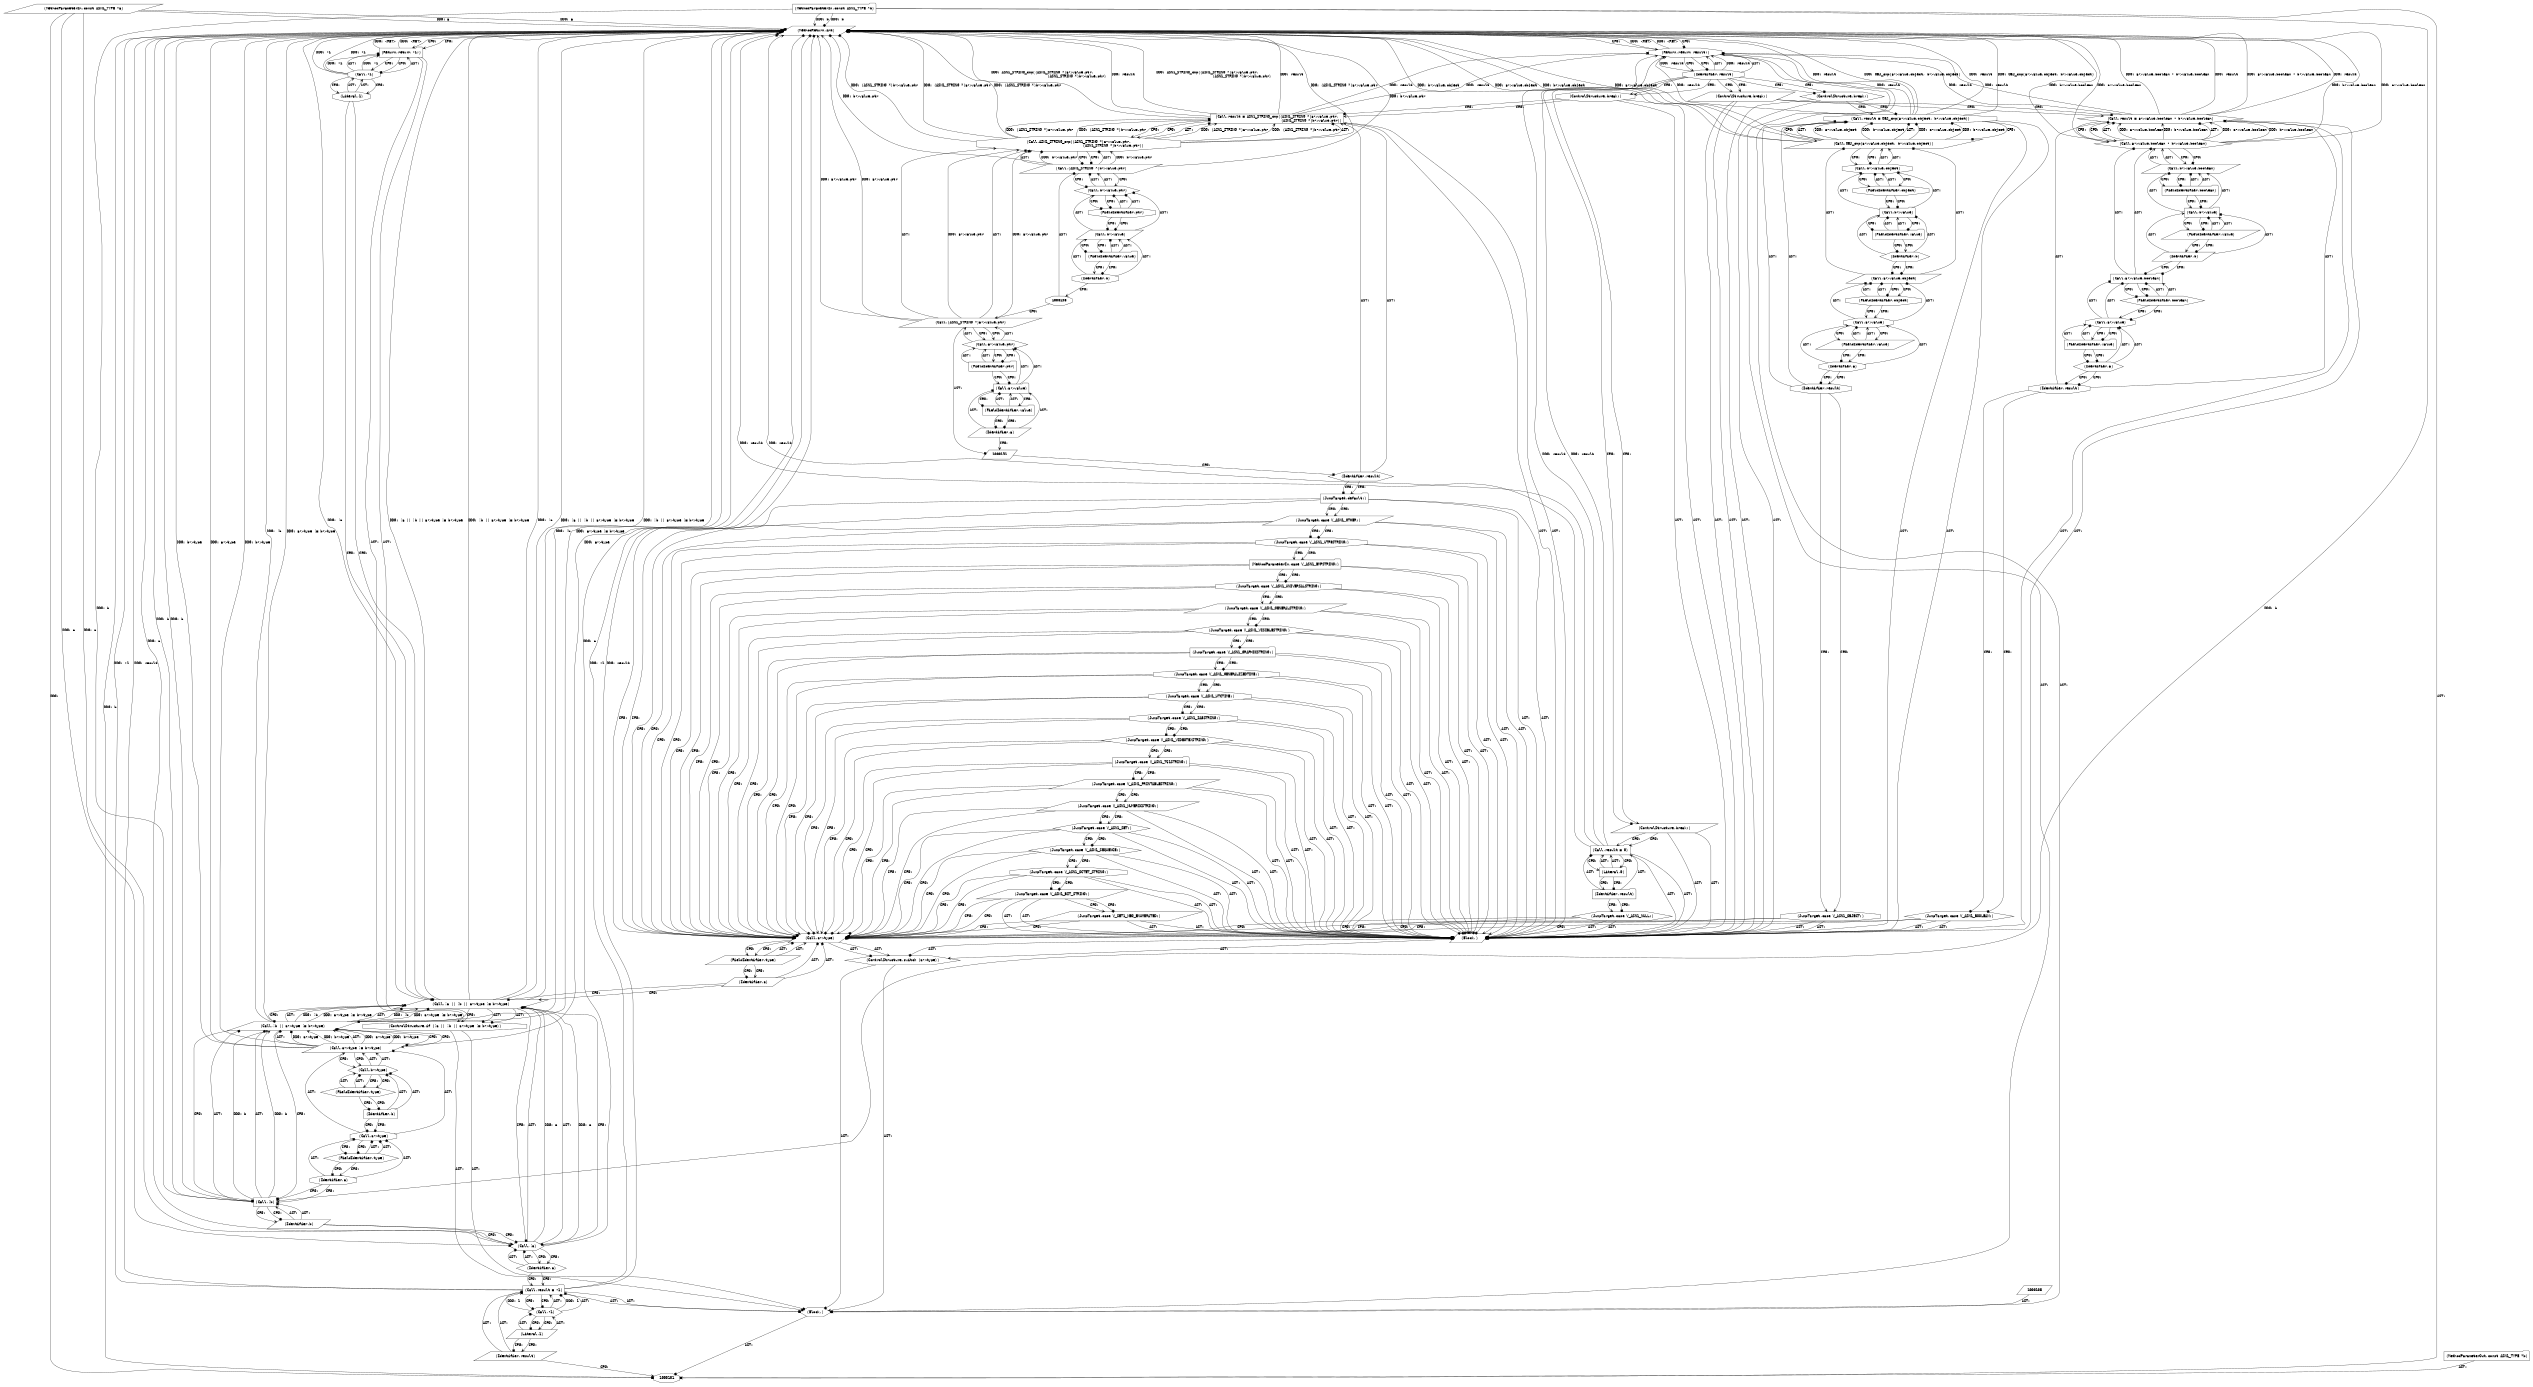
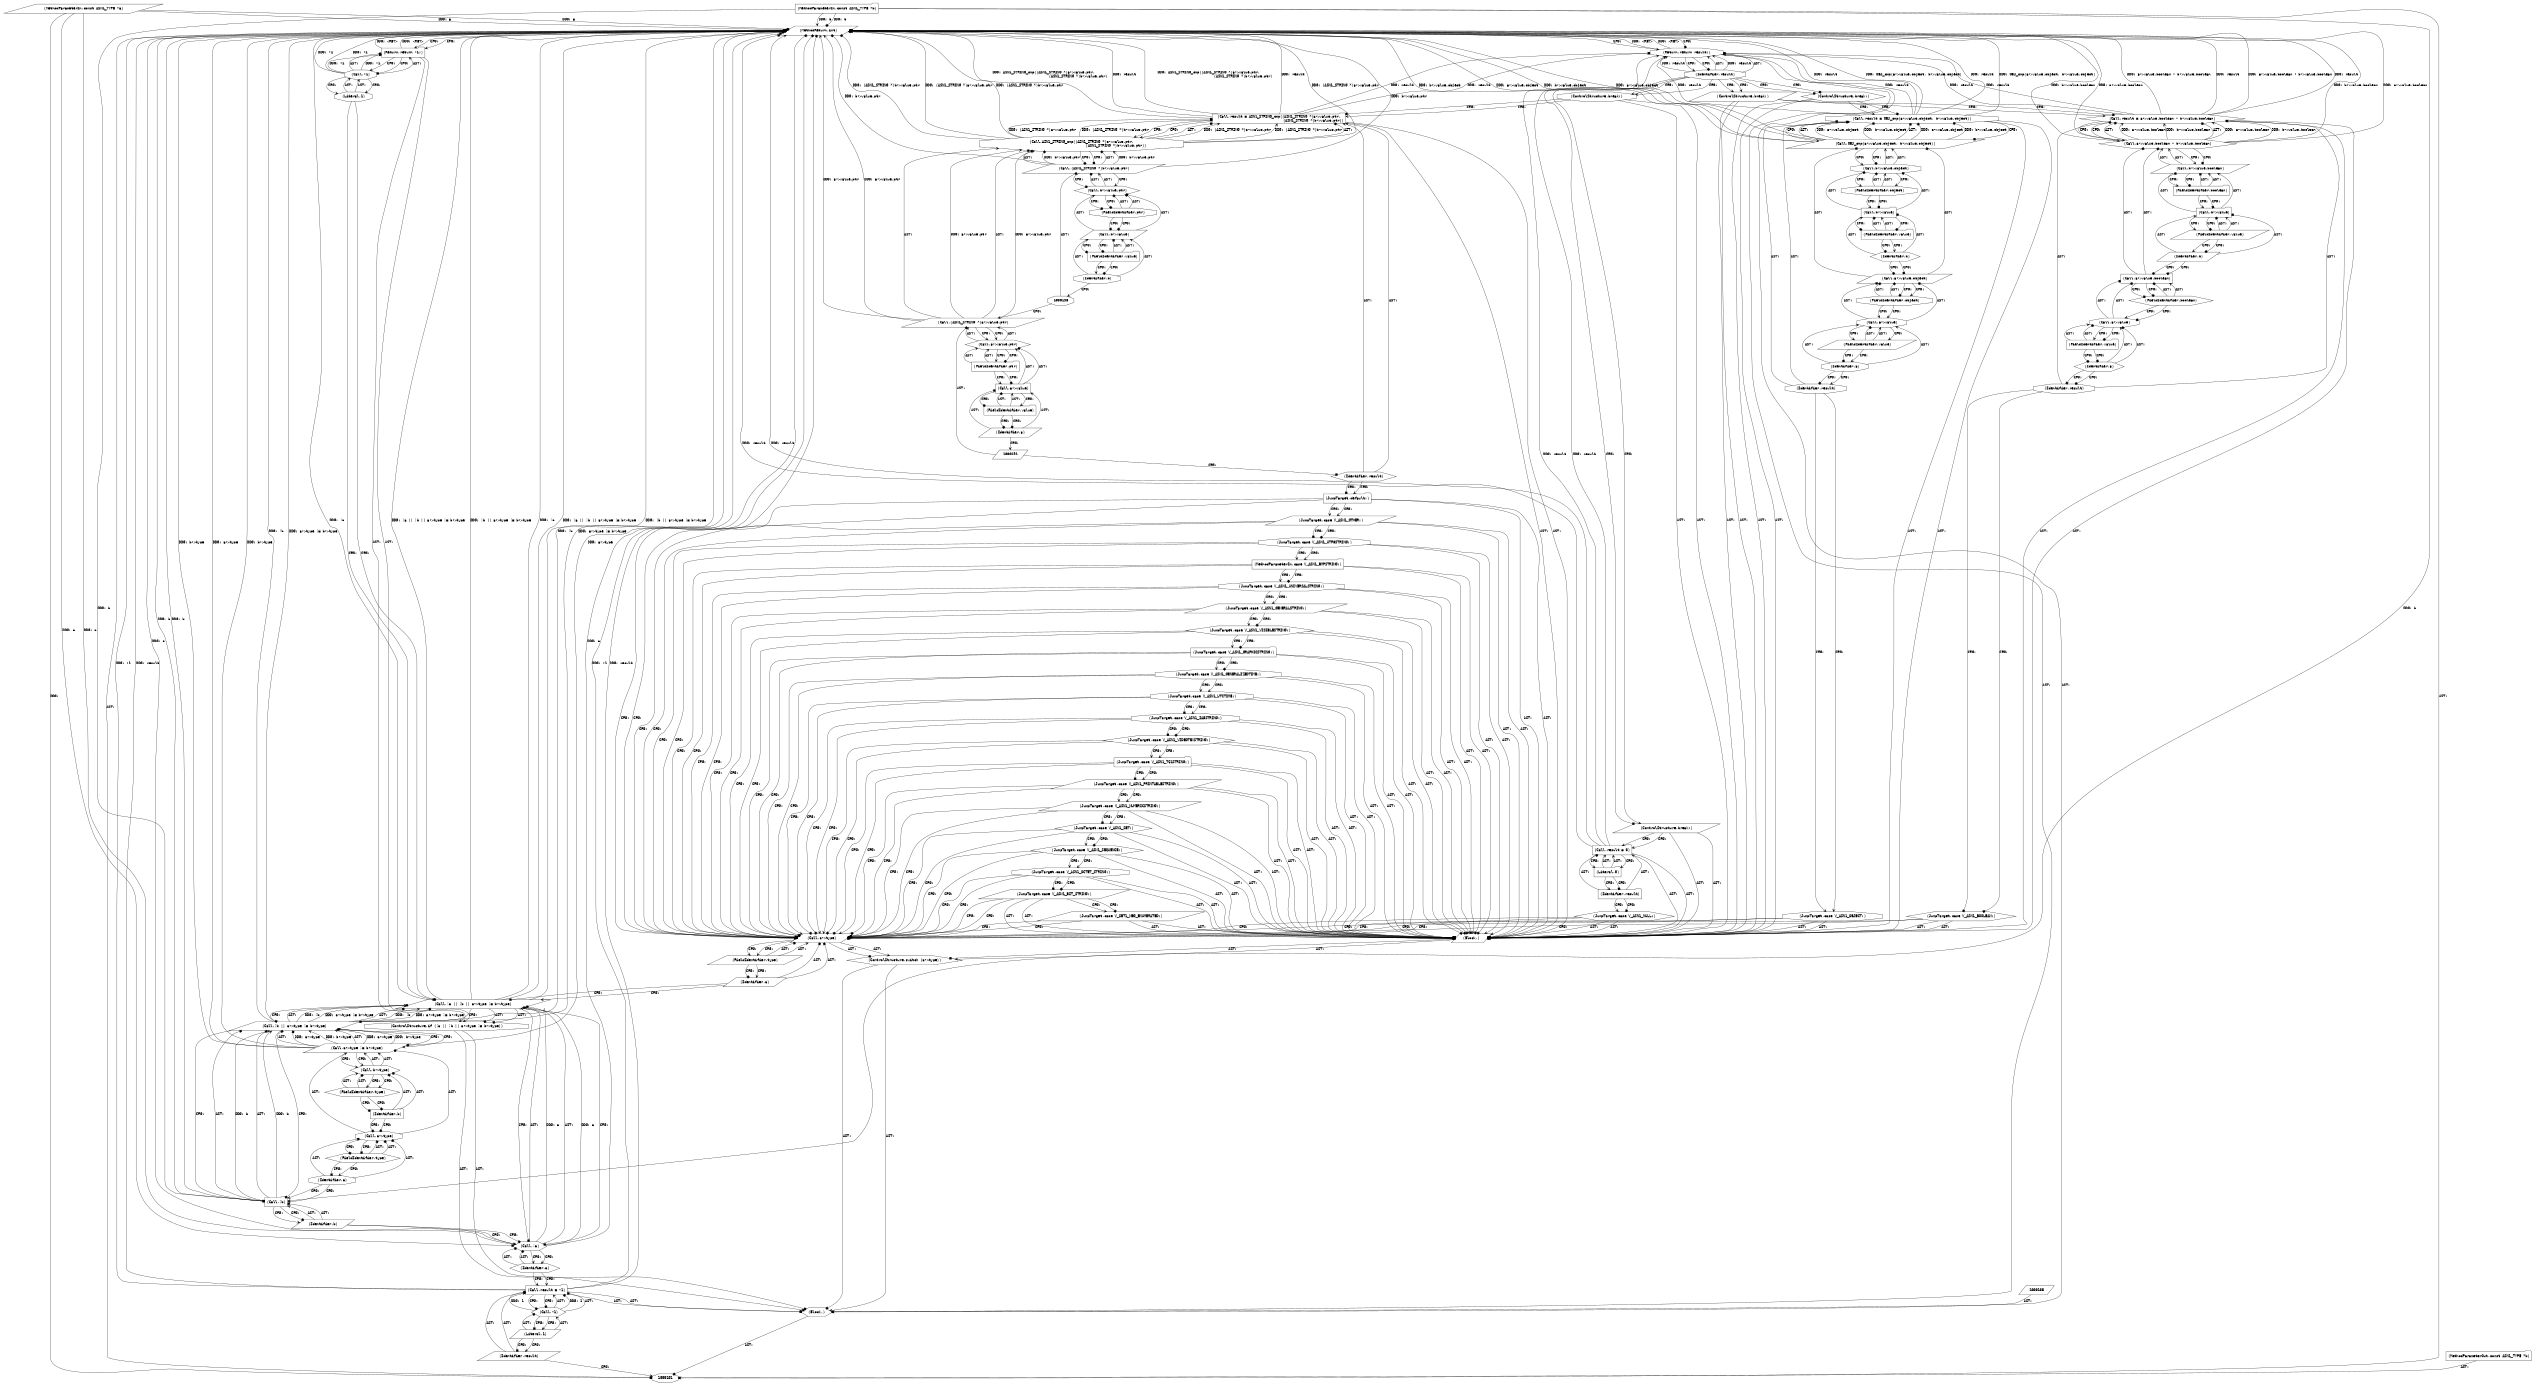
edge "(Call,(ASN1_STRING *)a->value.ptr)" -> "1000191": reversed
edge "(MethodReturn,int)" -> "1000101": label "DDG: b" -> "AST: "
